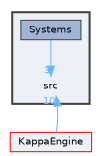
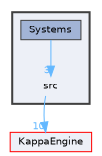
edge "KappaEngine" -> "src": reversed
